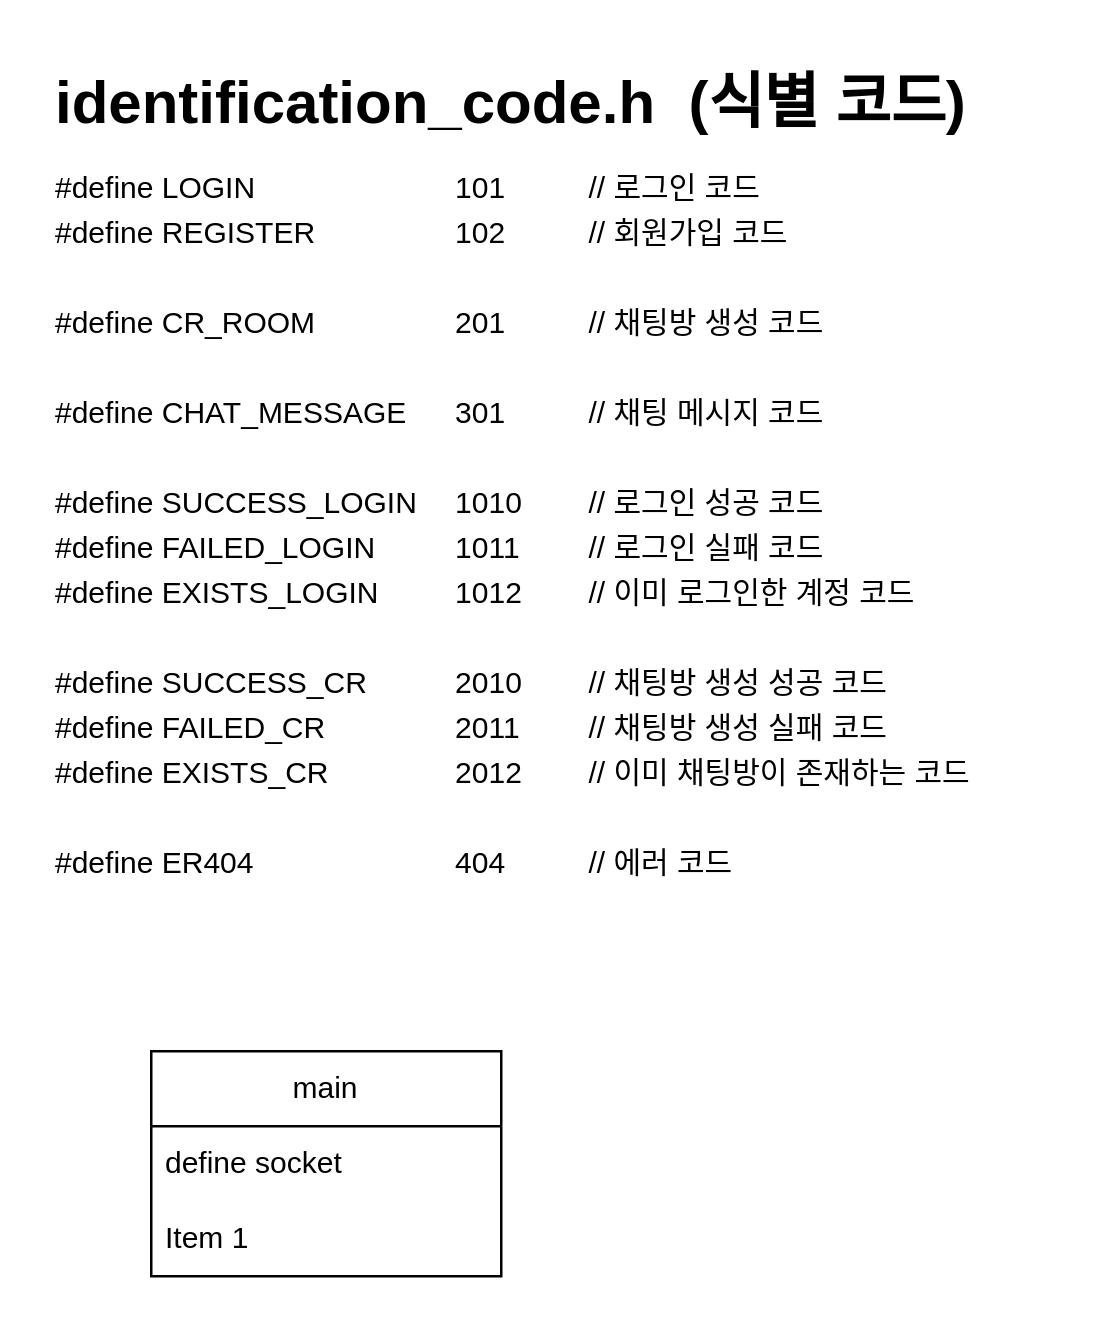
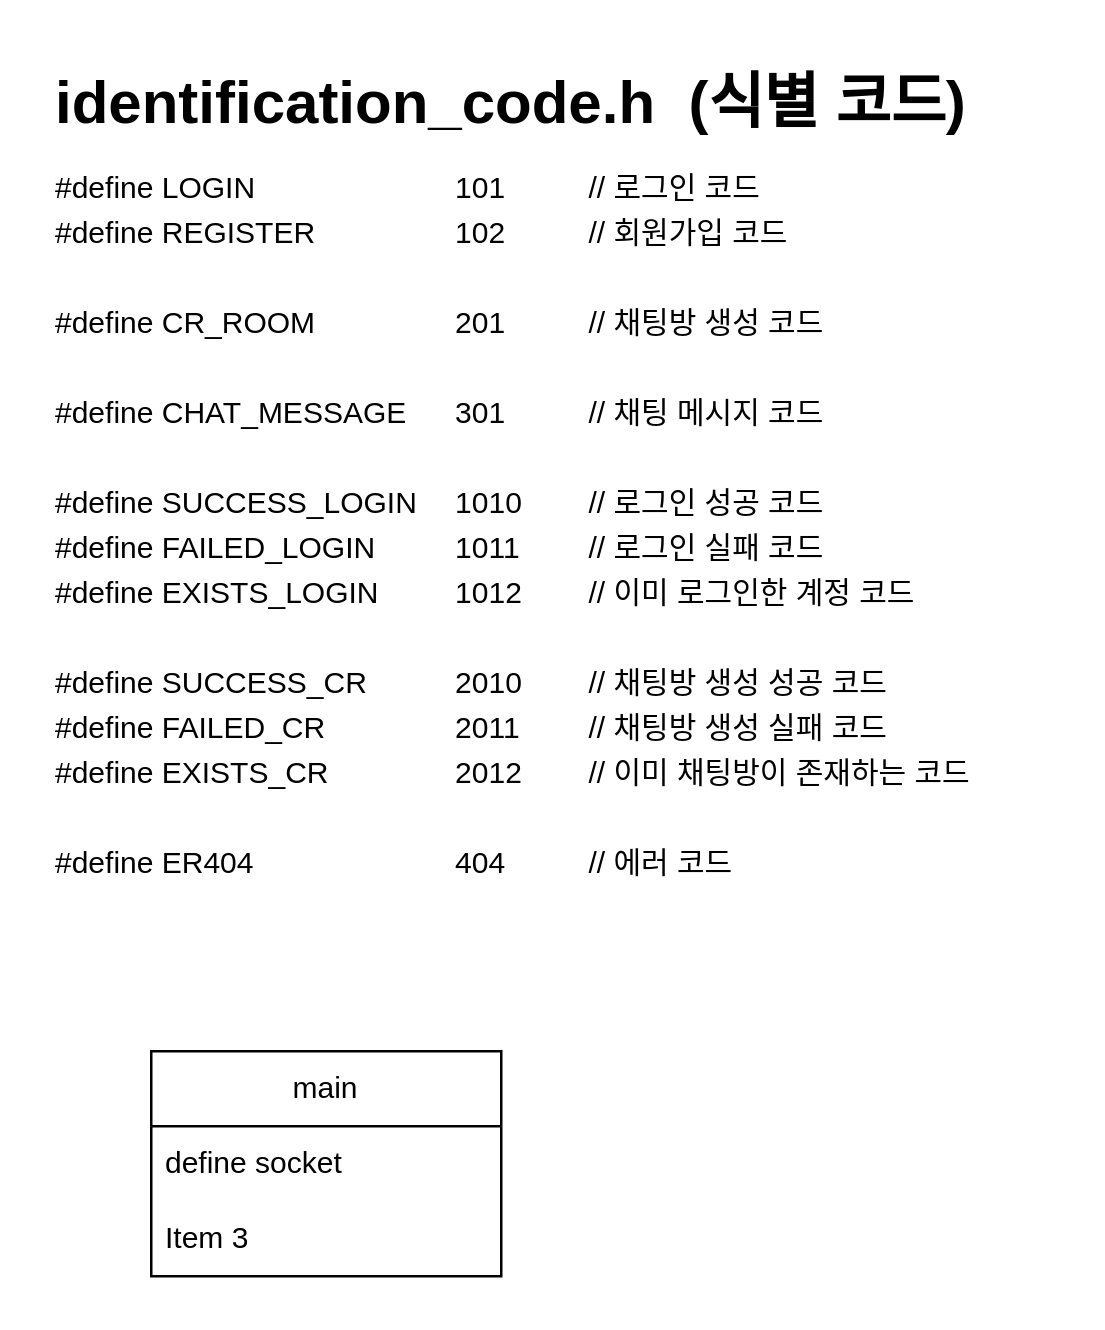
node "Item 1": label "Item 1" -> "Item 3"
